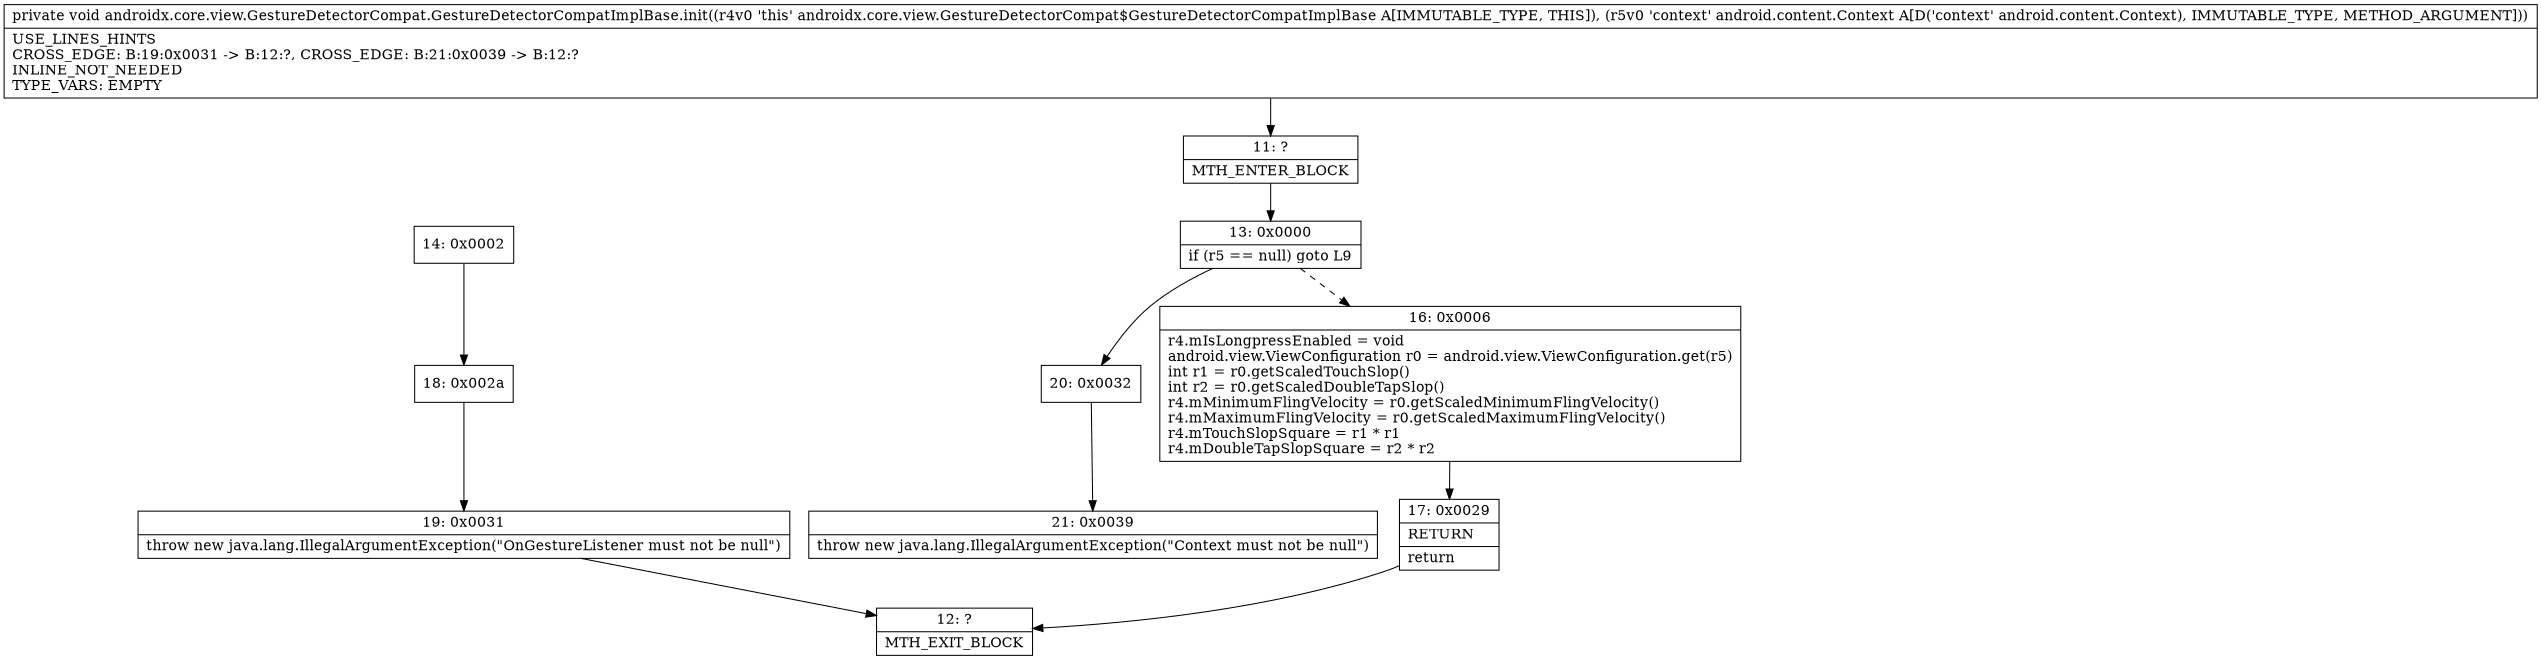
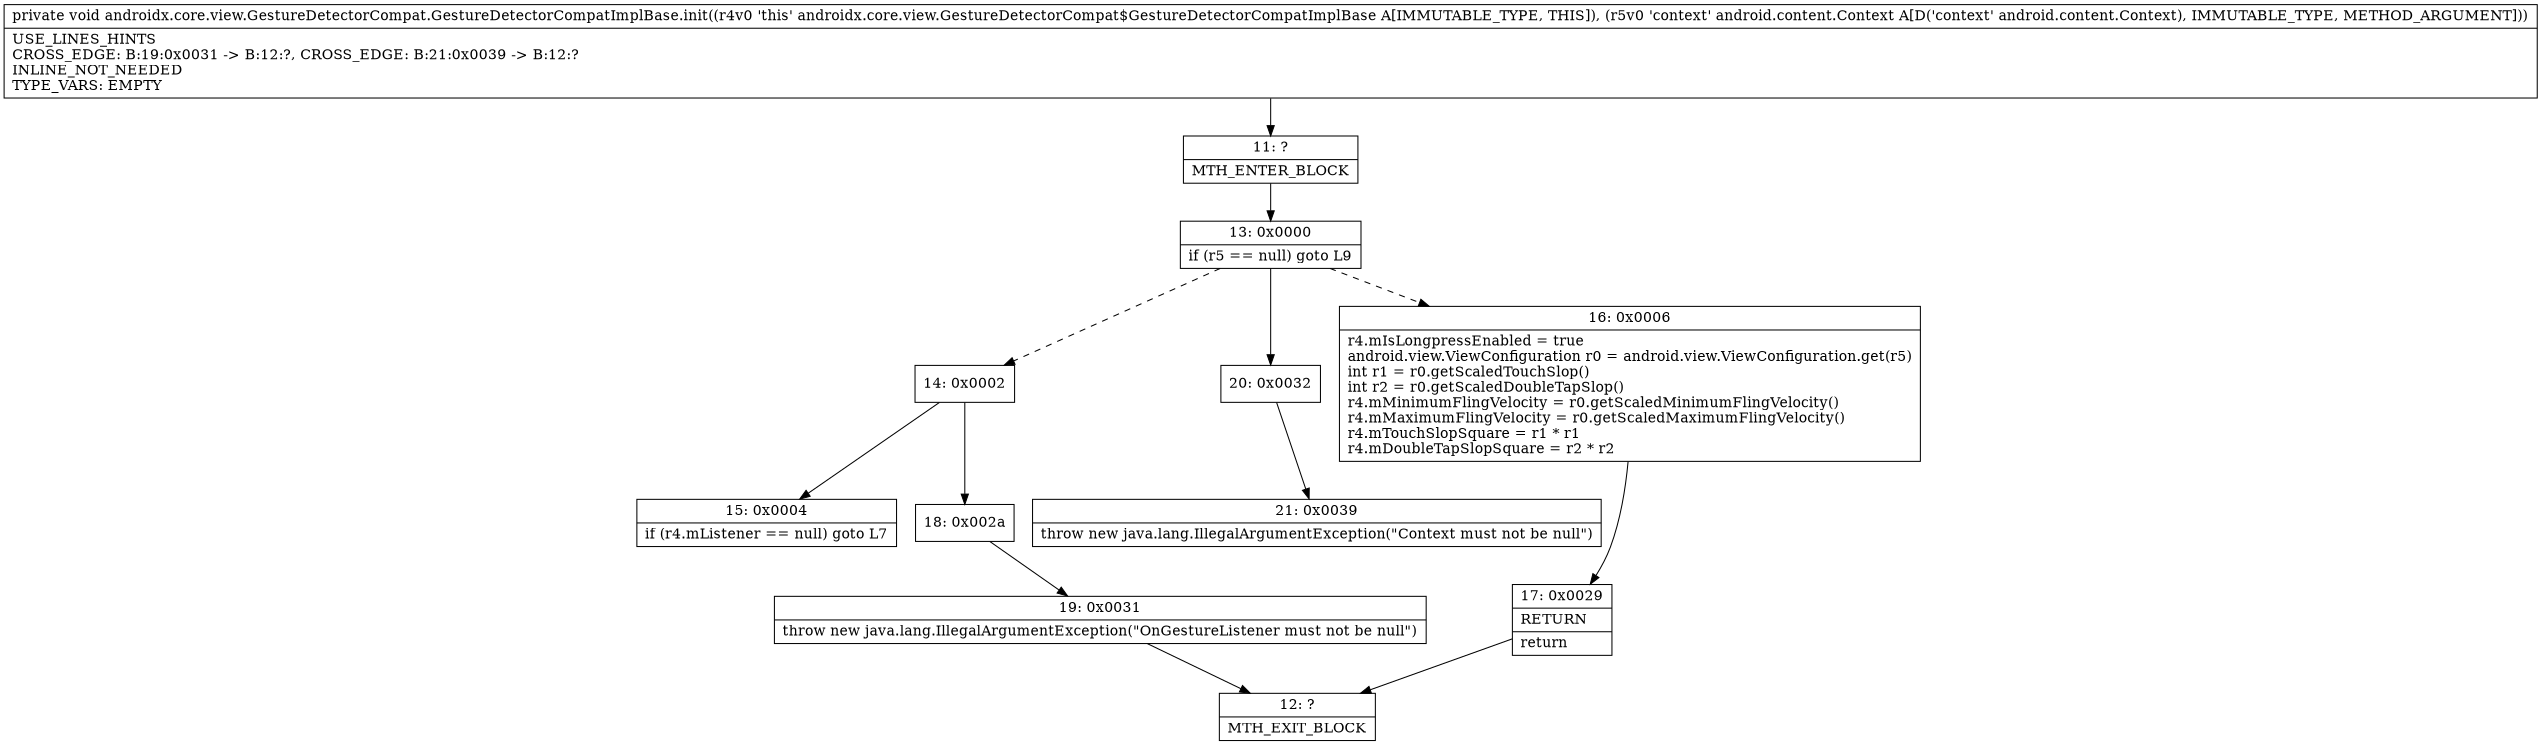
edge "13: 0x0000" -> "14: 0x0002": added
node "16: 0x0006": text "r4.mIsLongpressEnabled = void" -> "r4.mIsLongpressEnabled = true"
node "15: 0x0004": added
